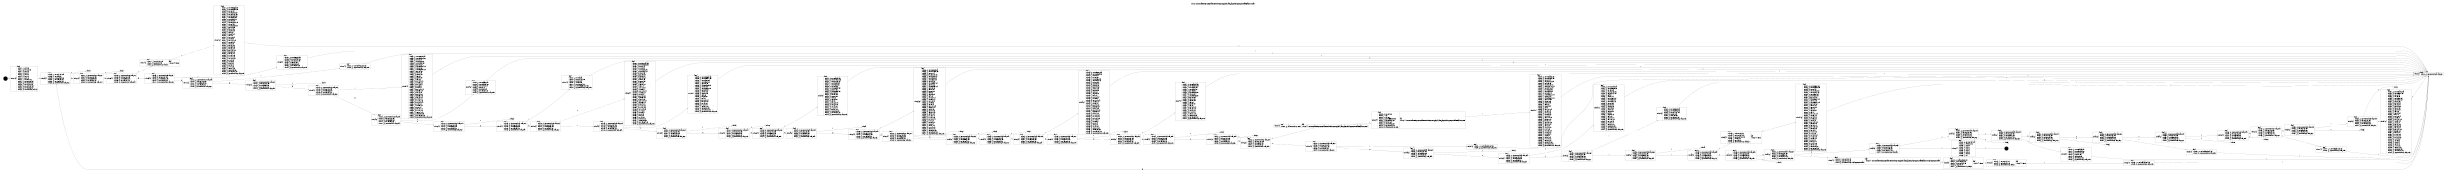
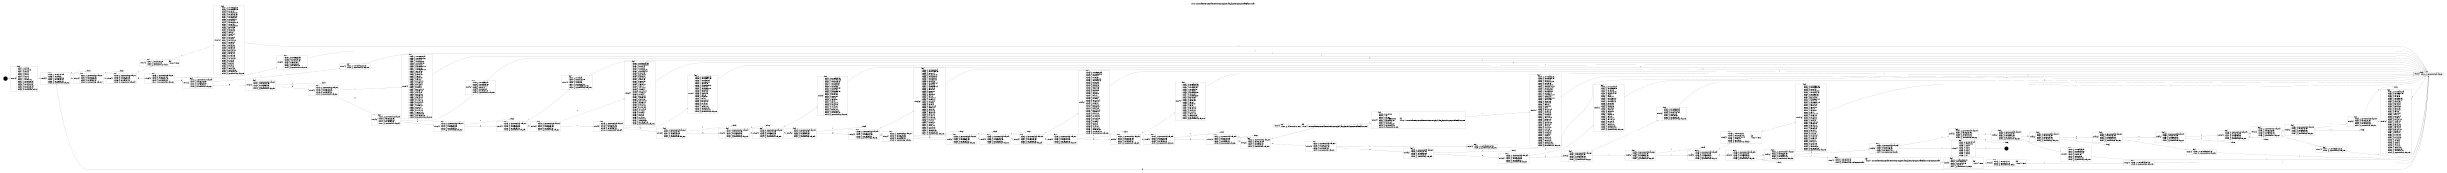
edge "0x401716 [28]" -> "0x401732 [28]": reversed
